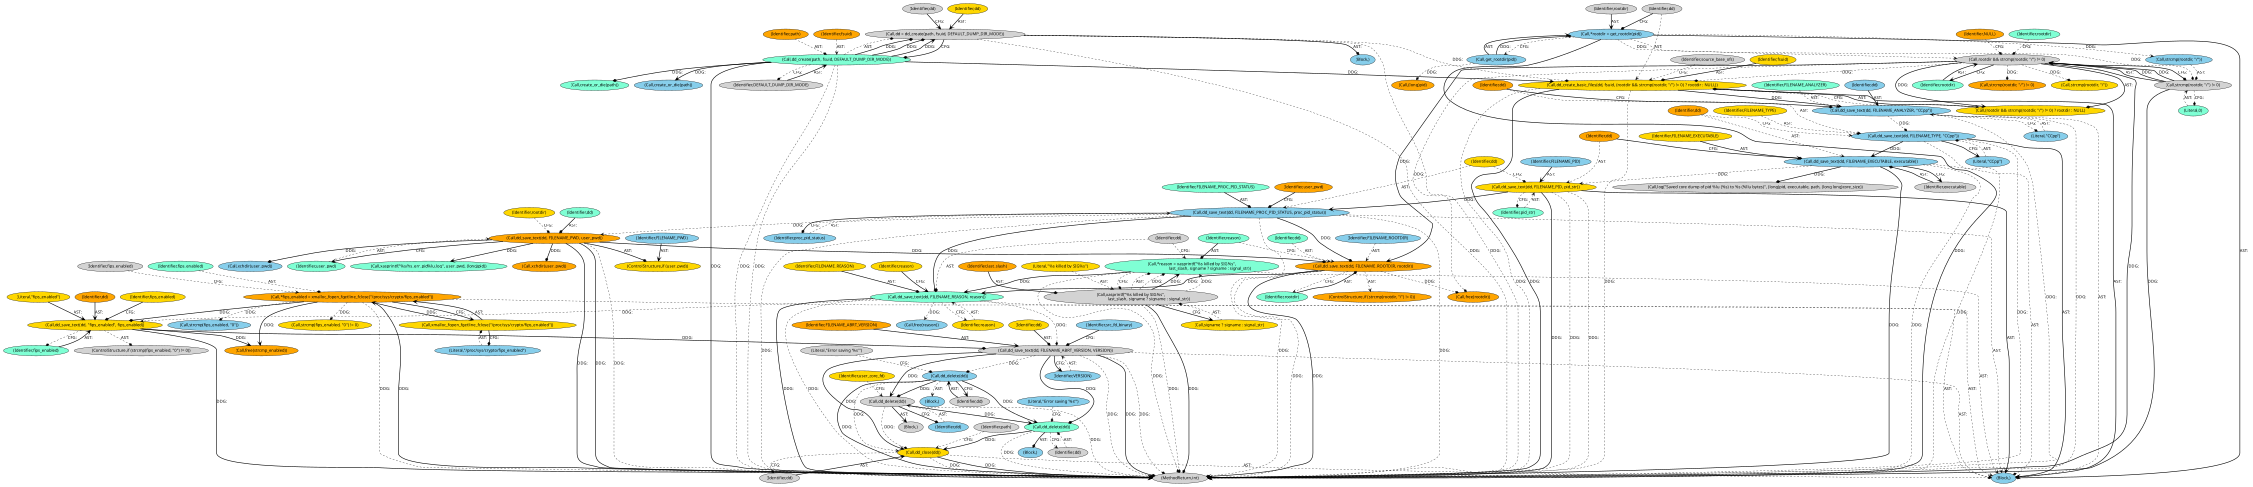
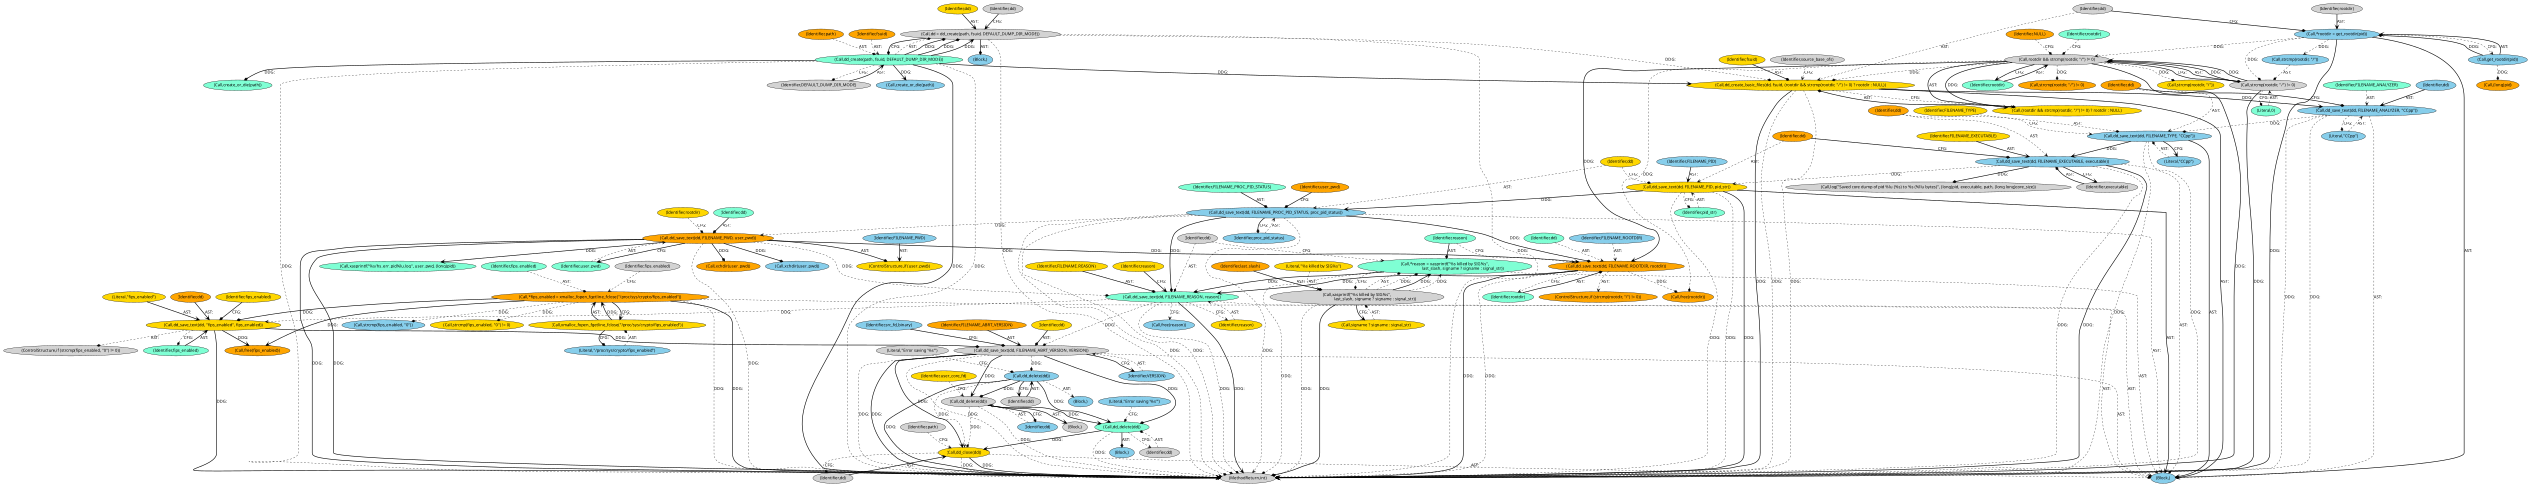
edge "(Call,dd_save_text(dd, FILENAME_PWD, user_pwd))" -> "(Call,dd_save_text(dd, FILENAME_ROOTDIR, rootdir))": arrowhead diamond -> vee
edge "(Call,dd_save_text(dd, FILENAME_PWD, user_pwd))" -> "(Call,dd_save_text(dd, FILENAME_REASON, reason))": added, label "DDG:"
edge "(Call,dd_save_text(dd, FILENAME_REASON, reason))" -> "(Call,free(reason))": label "DDG: " -> "CFG: "
node "(Call,free(strcmp_enabled))": label "(Call,free(strcmp_enabled))" -> "(Call,free(fips_enabled))"
